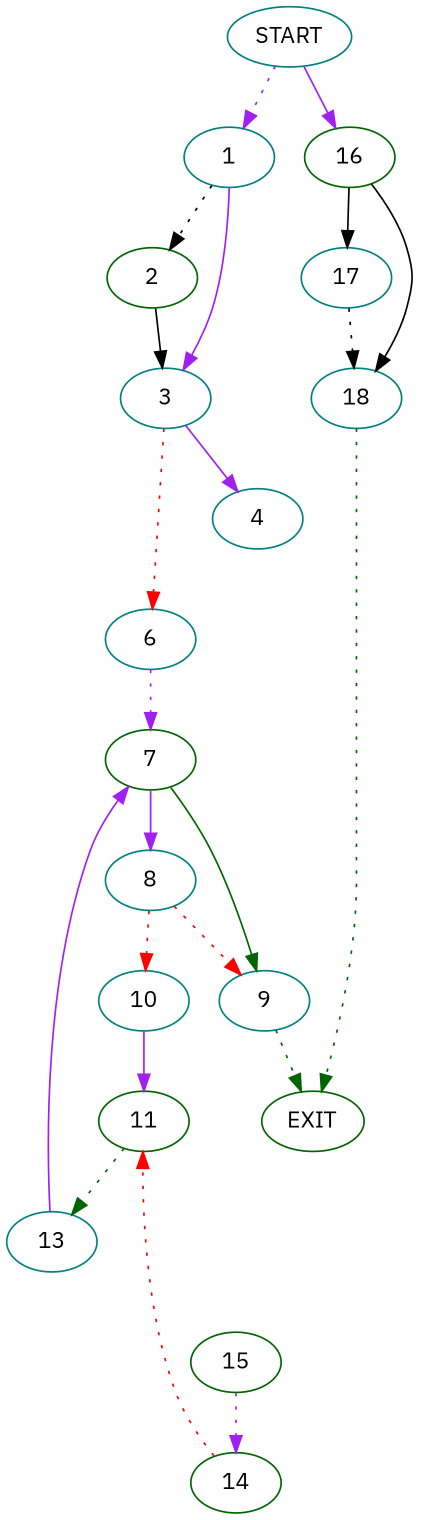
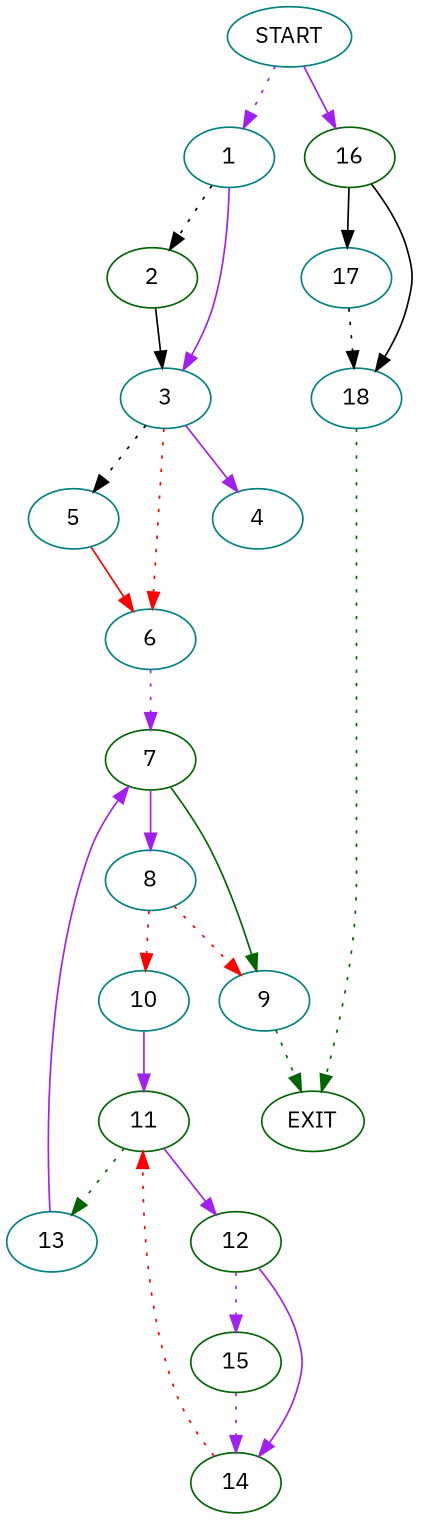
node "5": added
node "12": added
